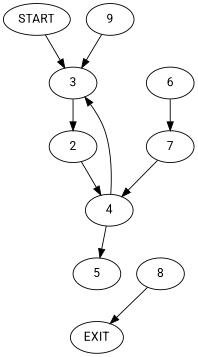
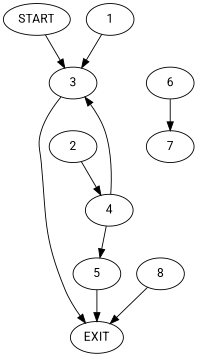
node "9": label "9" -> "1"
edge "3" -> "2": now "3" -> "EXIT"
edge "7" -> "4": removed
edge "5" -> "EXIT": added
